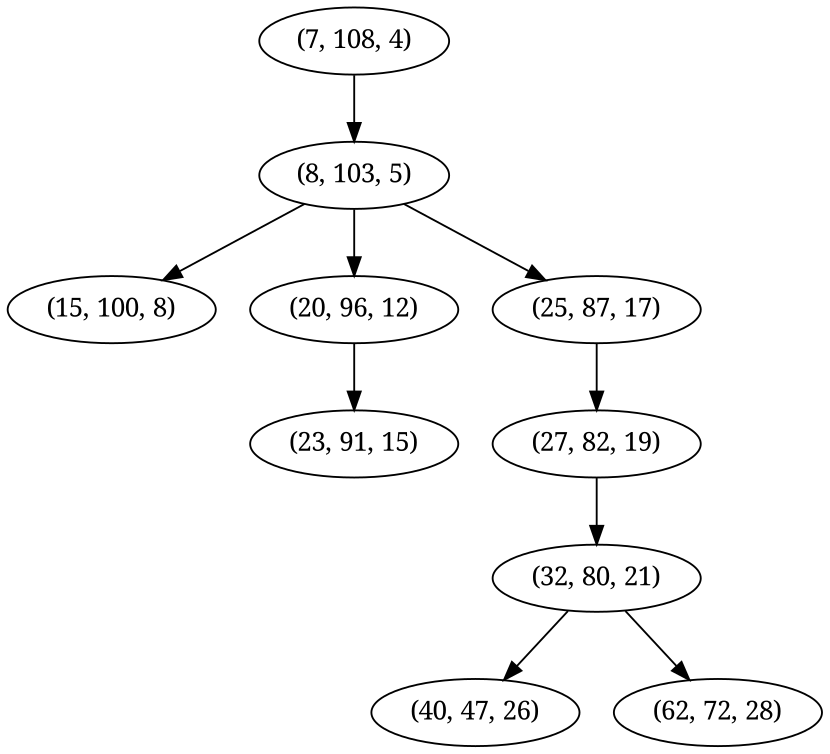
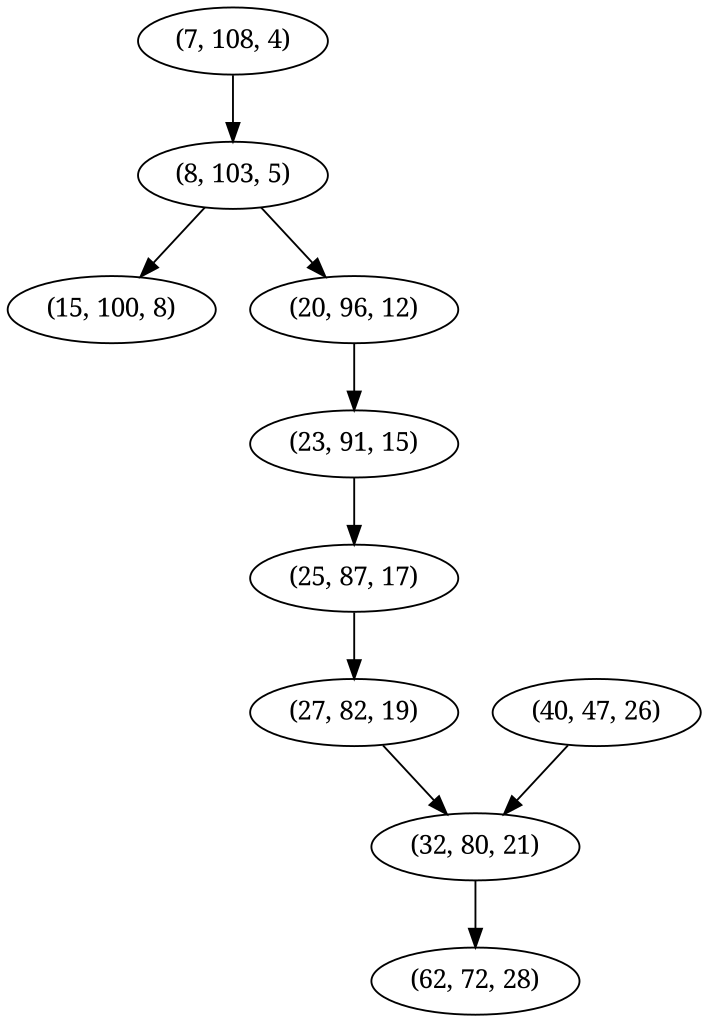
edge "(8, 103, 5)" -> "(25, 87, 17)": now "(23, 91, 15)" -> "(25, 87, 17)"
edge "(32, 80, 21)" -> "(40, 47, 26)": reversed
